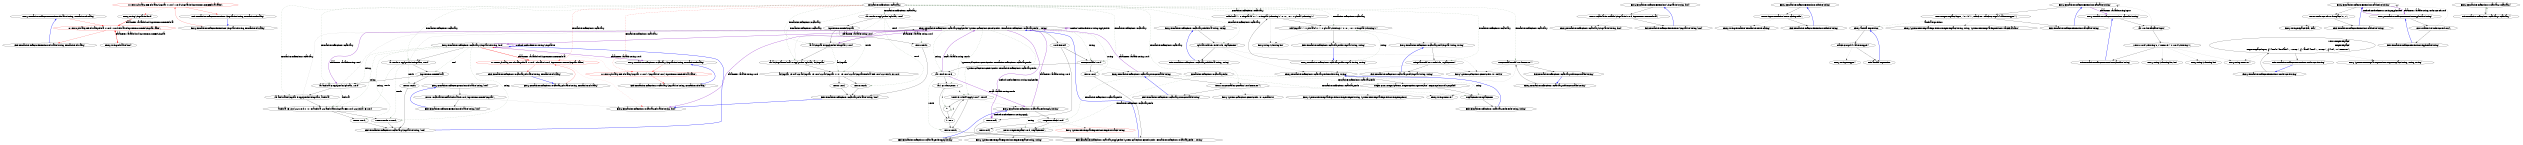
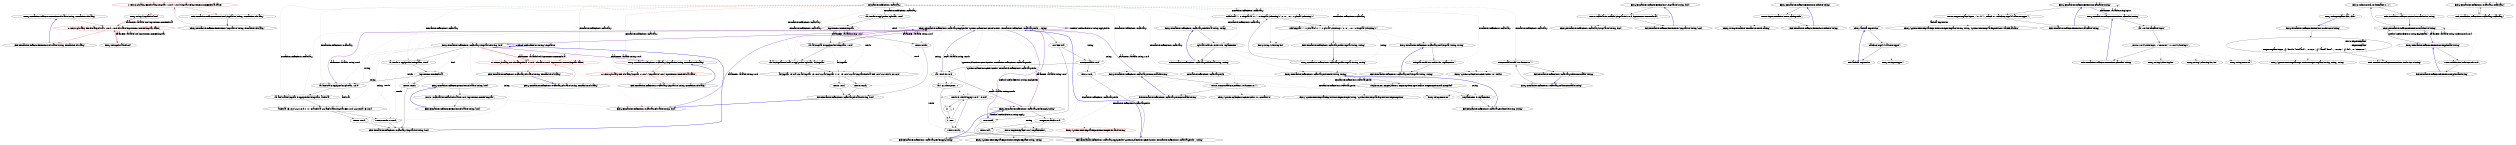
edge "Exit Humanizer.InflectorExtensions.Underscore(string)" -> "Entry Humanizer.InflectorExtensions.Underscore(string)": now "Entry string.Replace(char, char)" -> "Entry Humanizer.InflectorExtensions.Underscore(string)"
